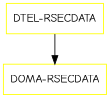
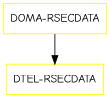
edge "DTEL-RSECDATA" -> "DOMA-RSECDATA": reversed
